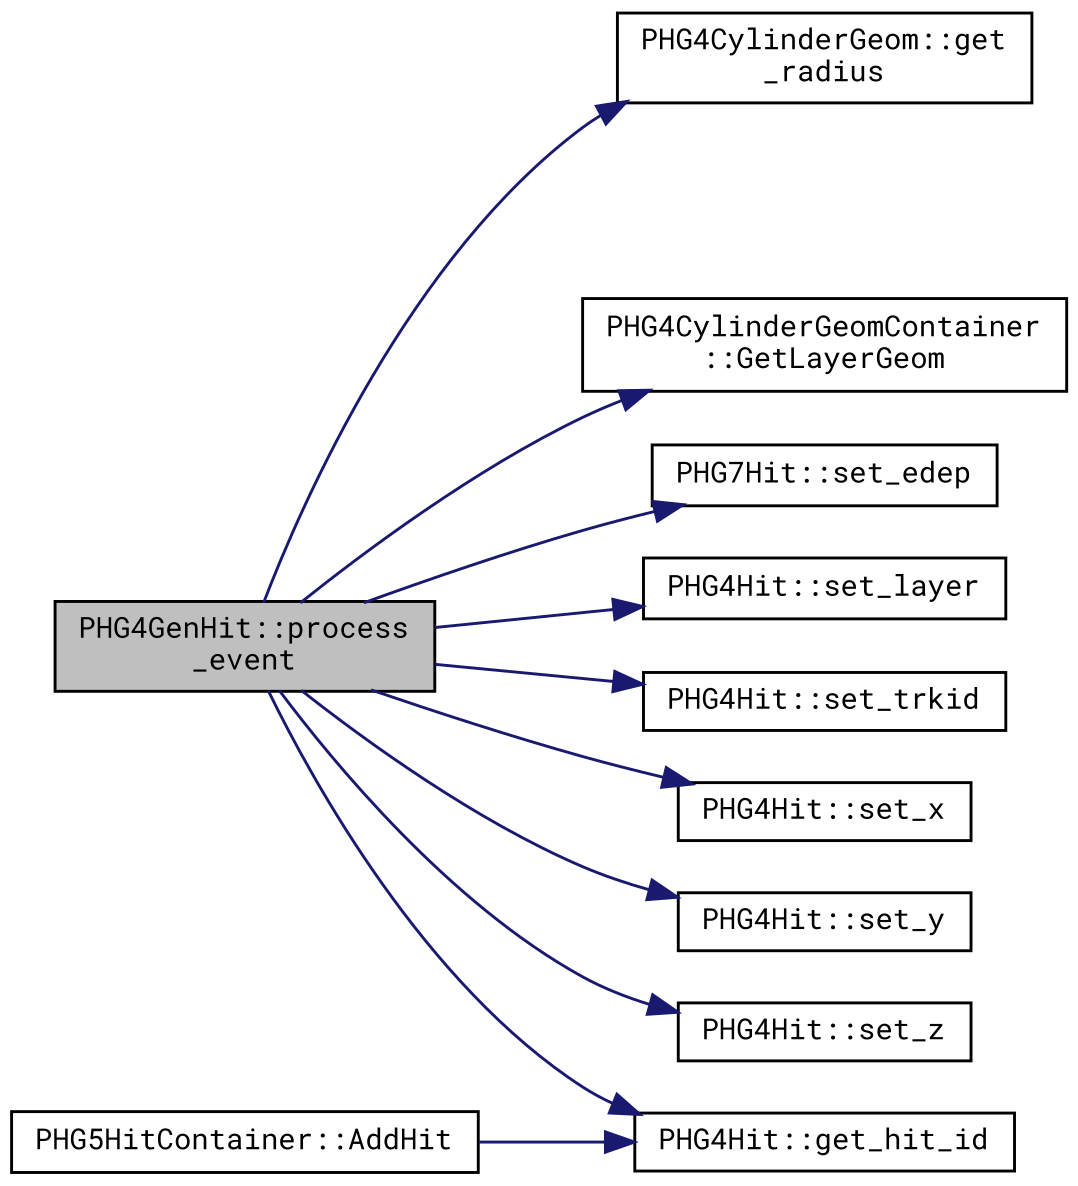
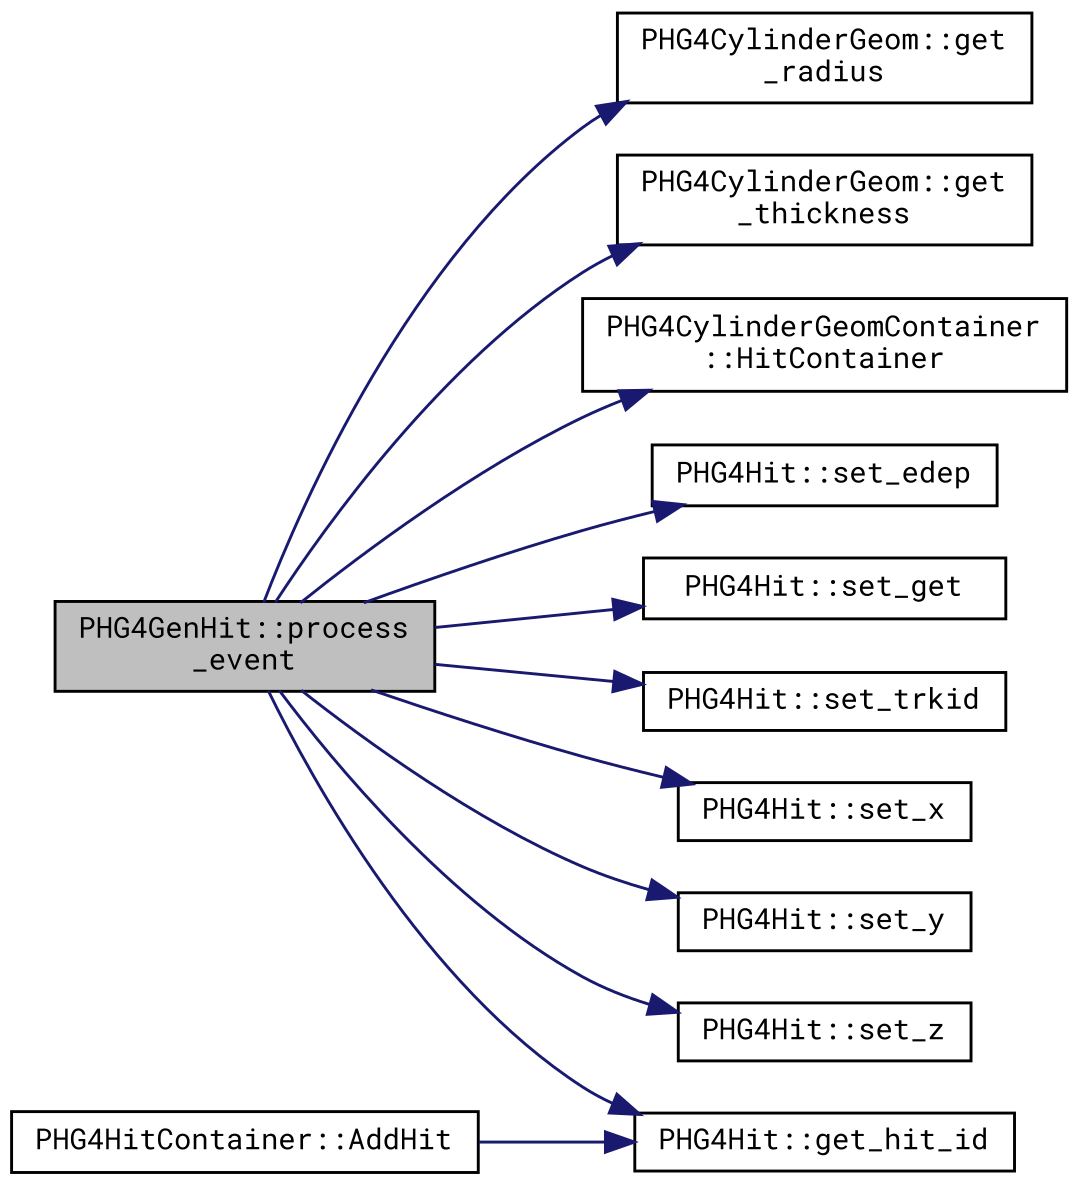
node "PHG4CylinderGeom::get _thickness": added
node "PHG4CylinderGeomContainer ::GetLayerGeom": label "PHG4CylinderGeomContainer ::GetLayerGeom" -> "PHG4CylinderGeomContainer ::HitContainer"
node "PHG7Hit::set_edep": label "PHG7Hit::set_edep" -> "PHG4Hit::set_edep"
node "PHG4Hit::set_layer": label "PHG4Hit::set_layer" -> "PHG4Hit::set_get"
node "PHG5HitContainer::AddHit": label "PHG5HitContainer::AddHit" -> "PHG4HitContainer::AddHit"
